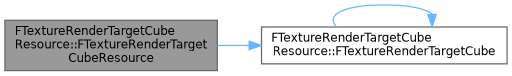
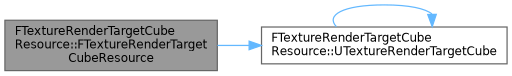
node "FTextureRenderTargetCube Resource::FTextureRenderTargetCube": label "FTextureRenderTargetCube Resource::FTextureRenderTargetCube" -> "FTextureRenderTargetCube Resource::UTextureRenderTargetCube"
